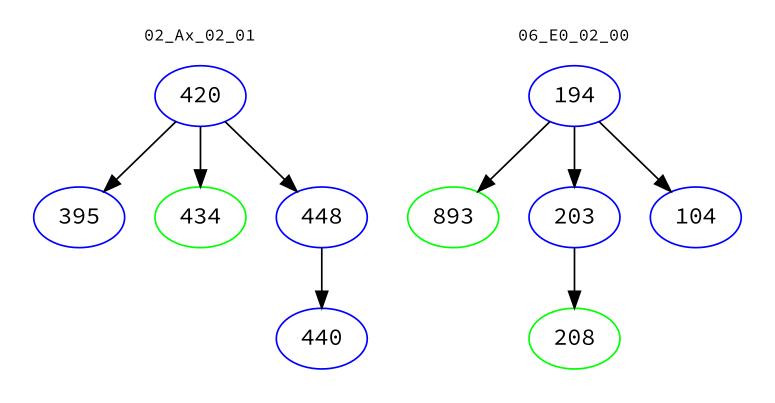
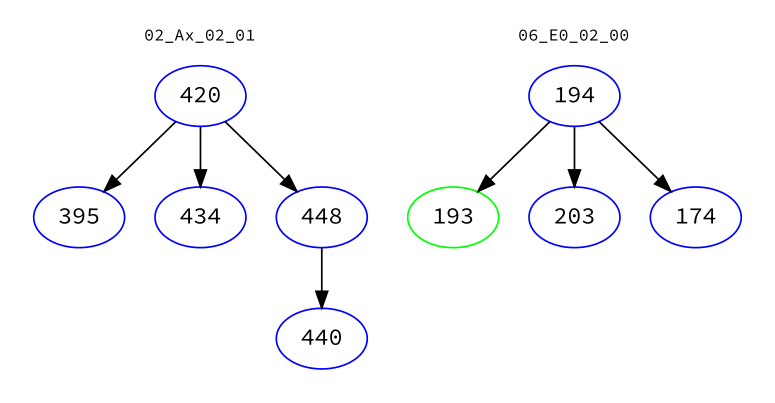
node "434": color green -> blue
node "893": label "893" -> "193"
node "104": label "104" -> "174"
node "208": removed
